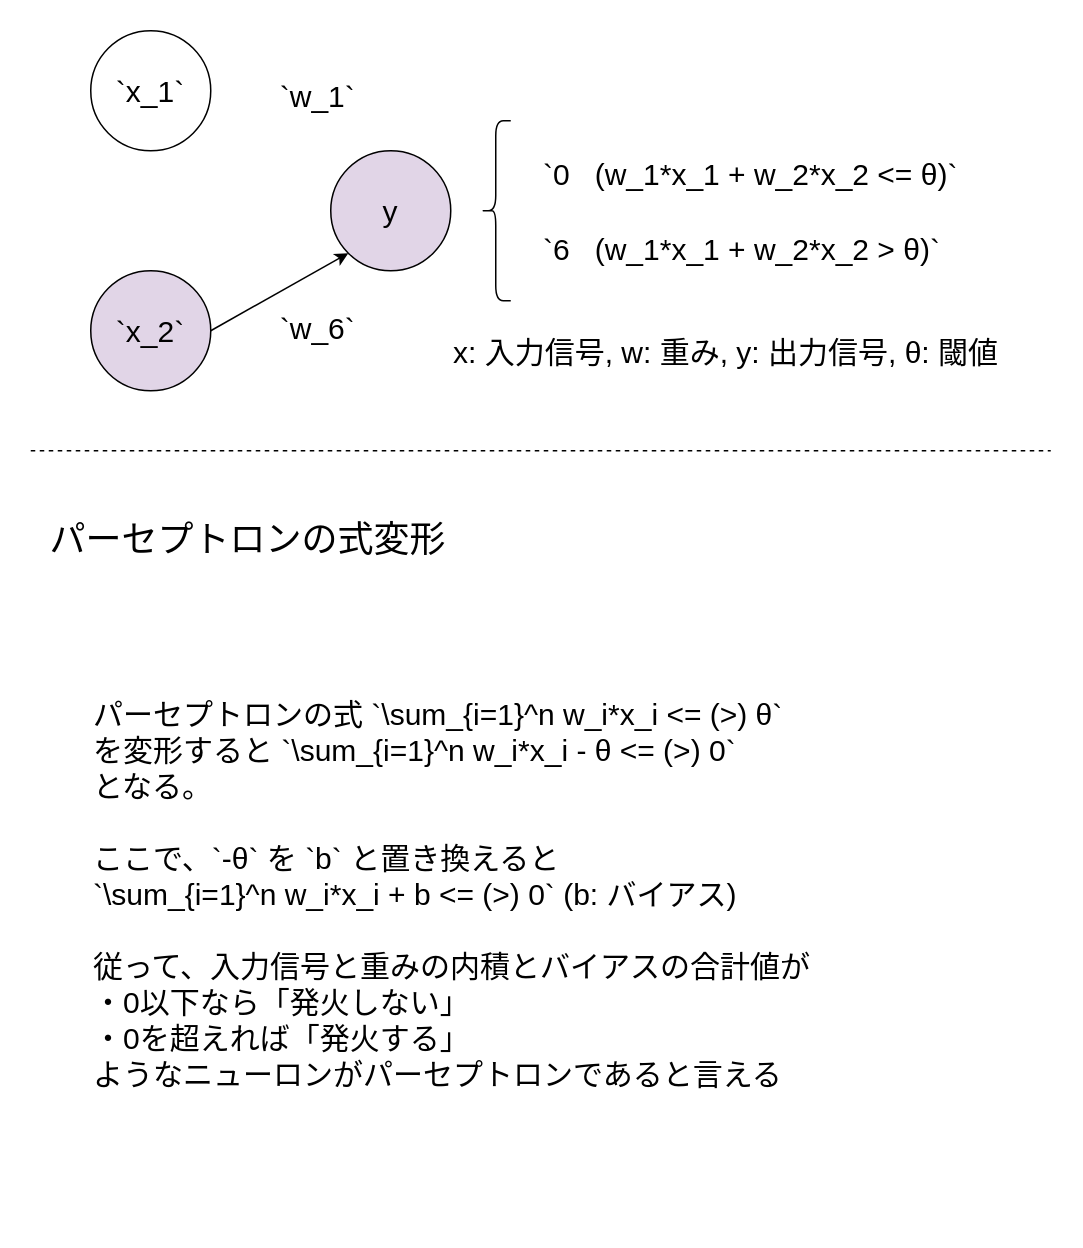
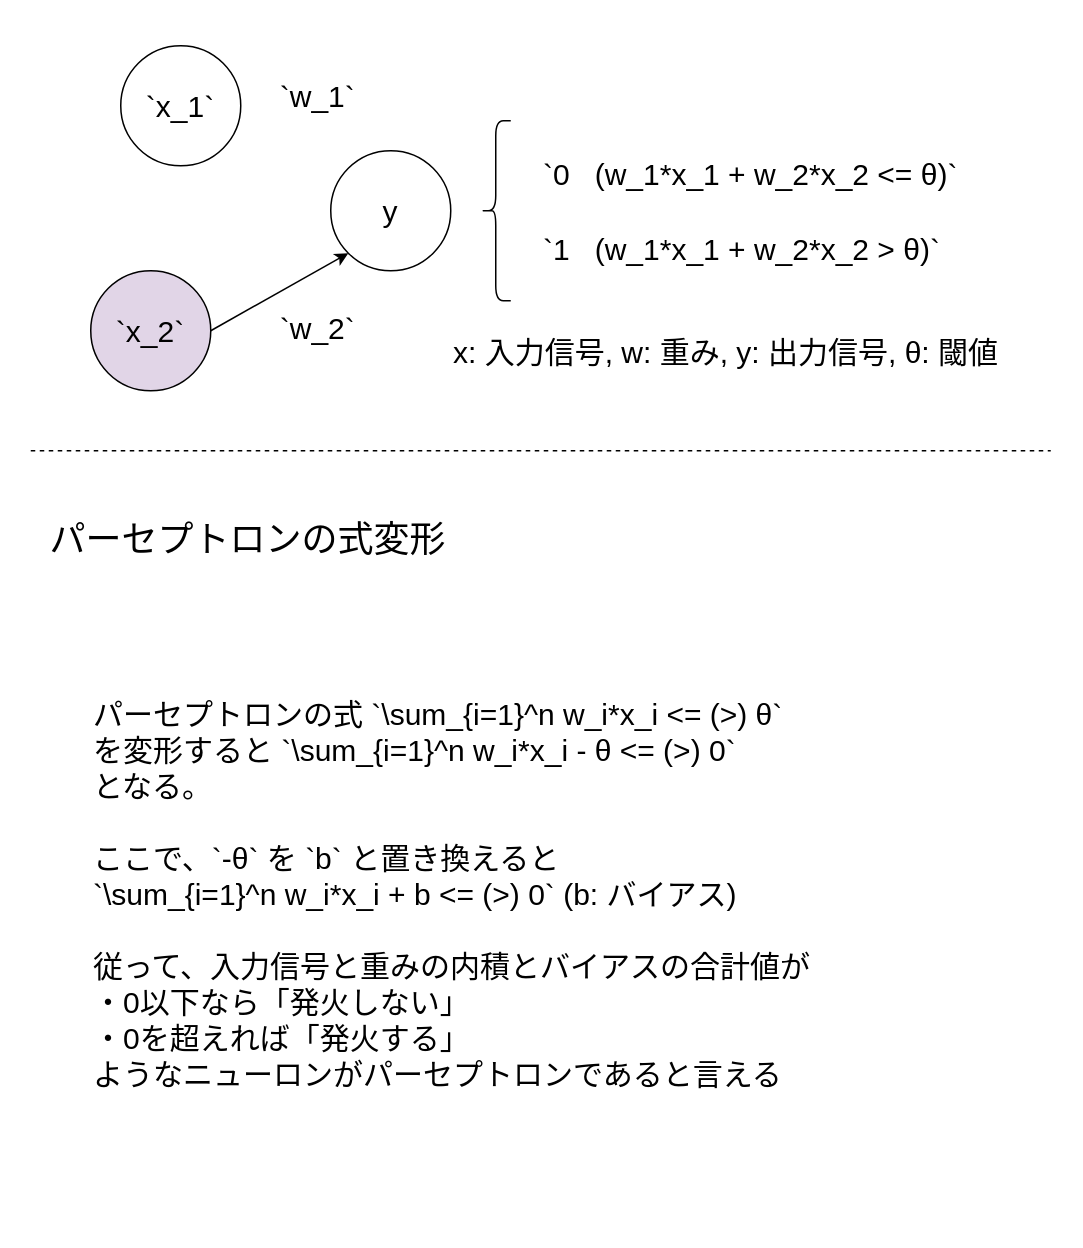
node "`x_1`": moved (151, 91) -> (181, 106)
node "y": fillcolor #e1d5e7 -> #ffffff
node "`6 (w_1*x_1 + w_2*x_2 > θ)`": label "`6 (w_1*x_1 + w_2*x_2 > θ)`" -> "`1 (w_1*x_1 + w_2*x_2 > θ)`"
node "`w_6`": label "`w_6`" -> "`w_2`"
